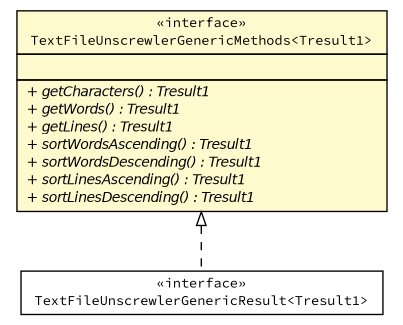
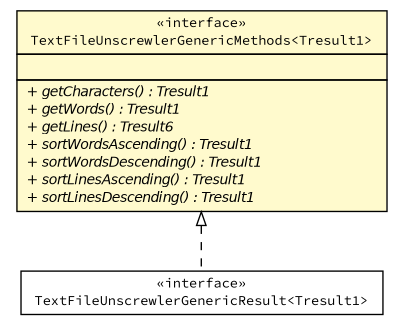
node "TextFileUnscrewlerGenericMethods<Tresult1>": text "+ getLines() : Tresult1" -> "+ getLines() : Tresult6"
